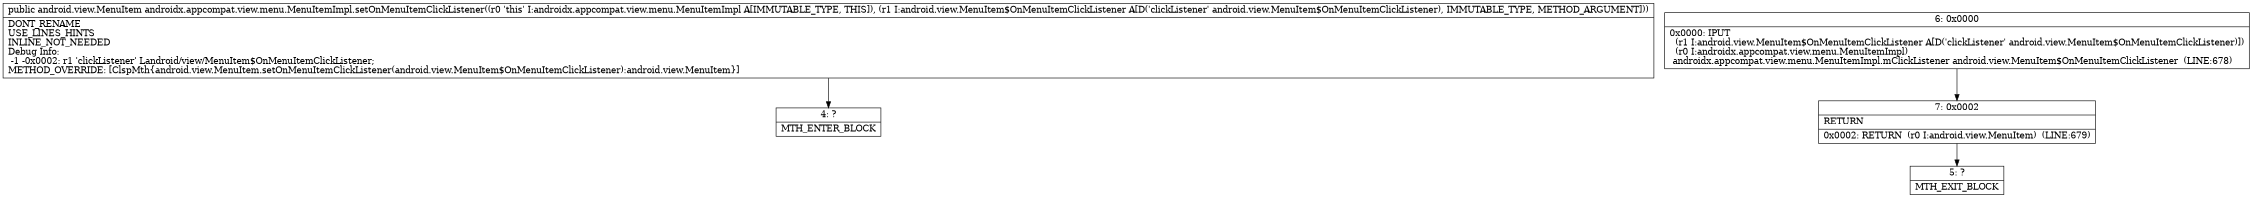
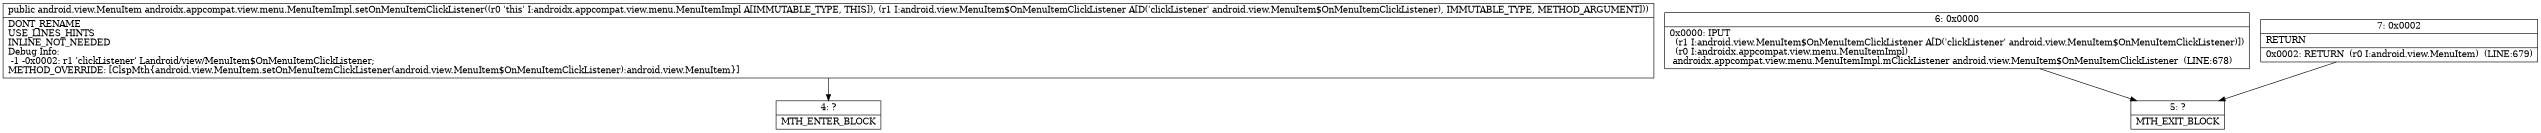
edge "6: 0x0000" -> "7: 0x0002": now "6: 0x0000" -> "5: ?"
